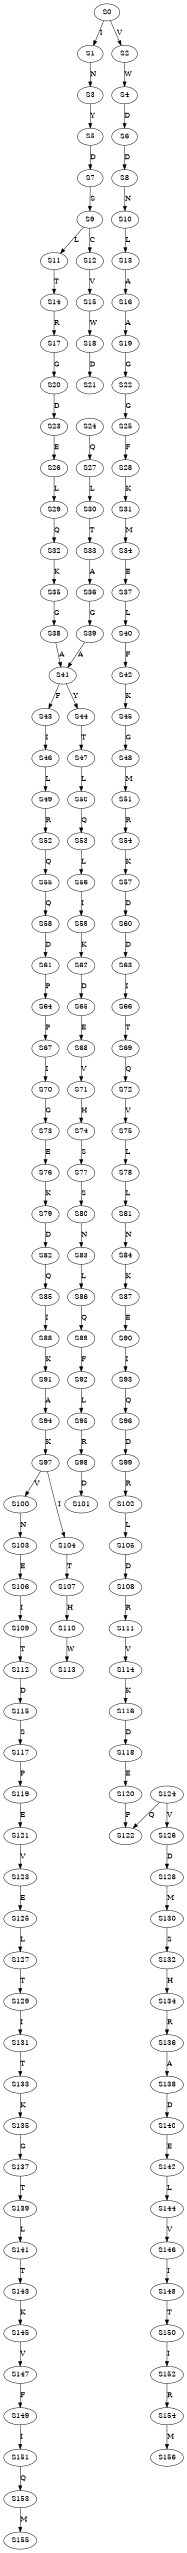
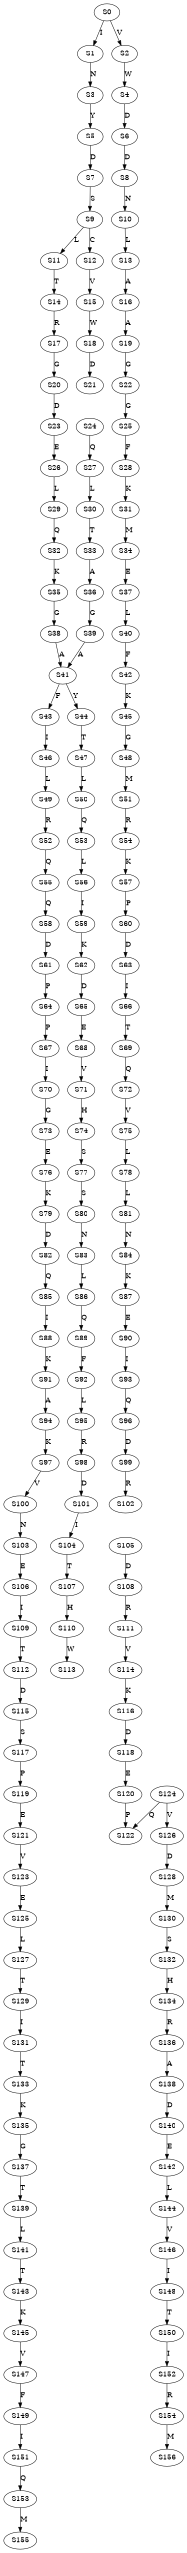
edge "S57" -> "S60": label "D" -> "P"
edge "S97" -> "S104": now "S101" -> "S104"
edge "S102" -> "S105": removed, label "L"
